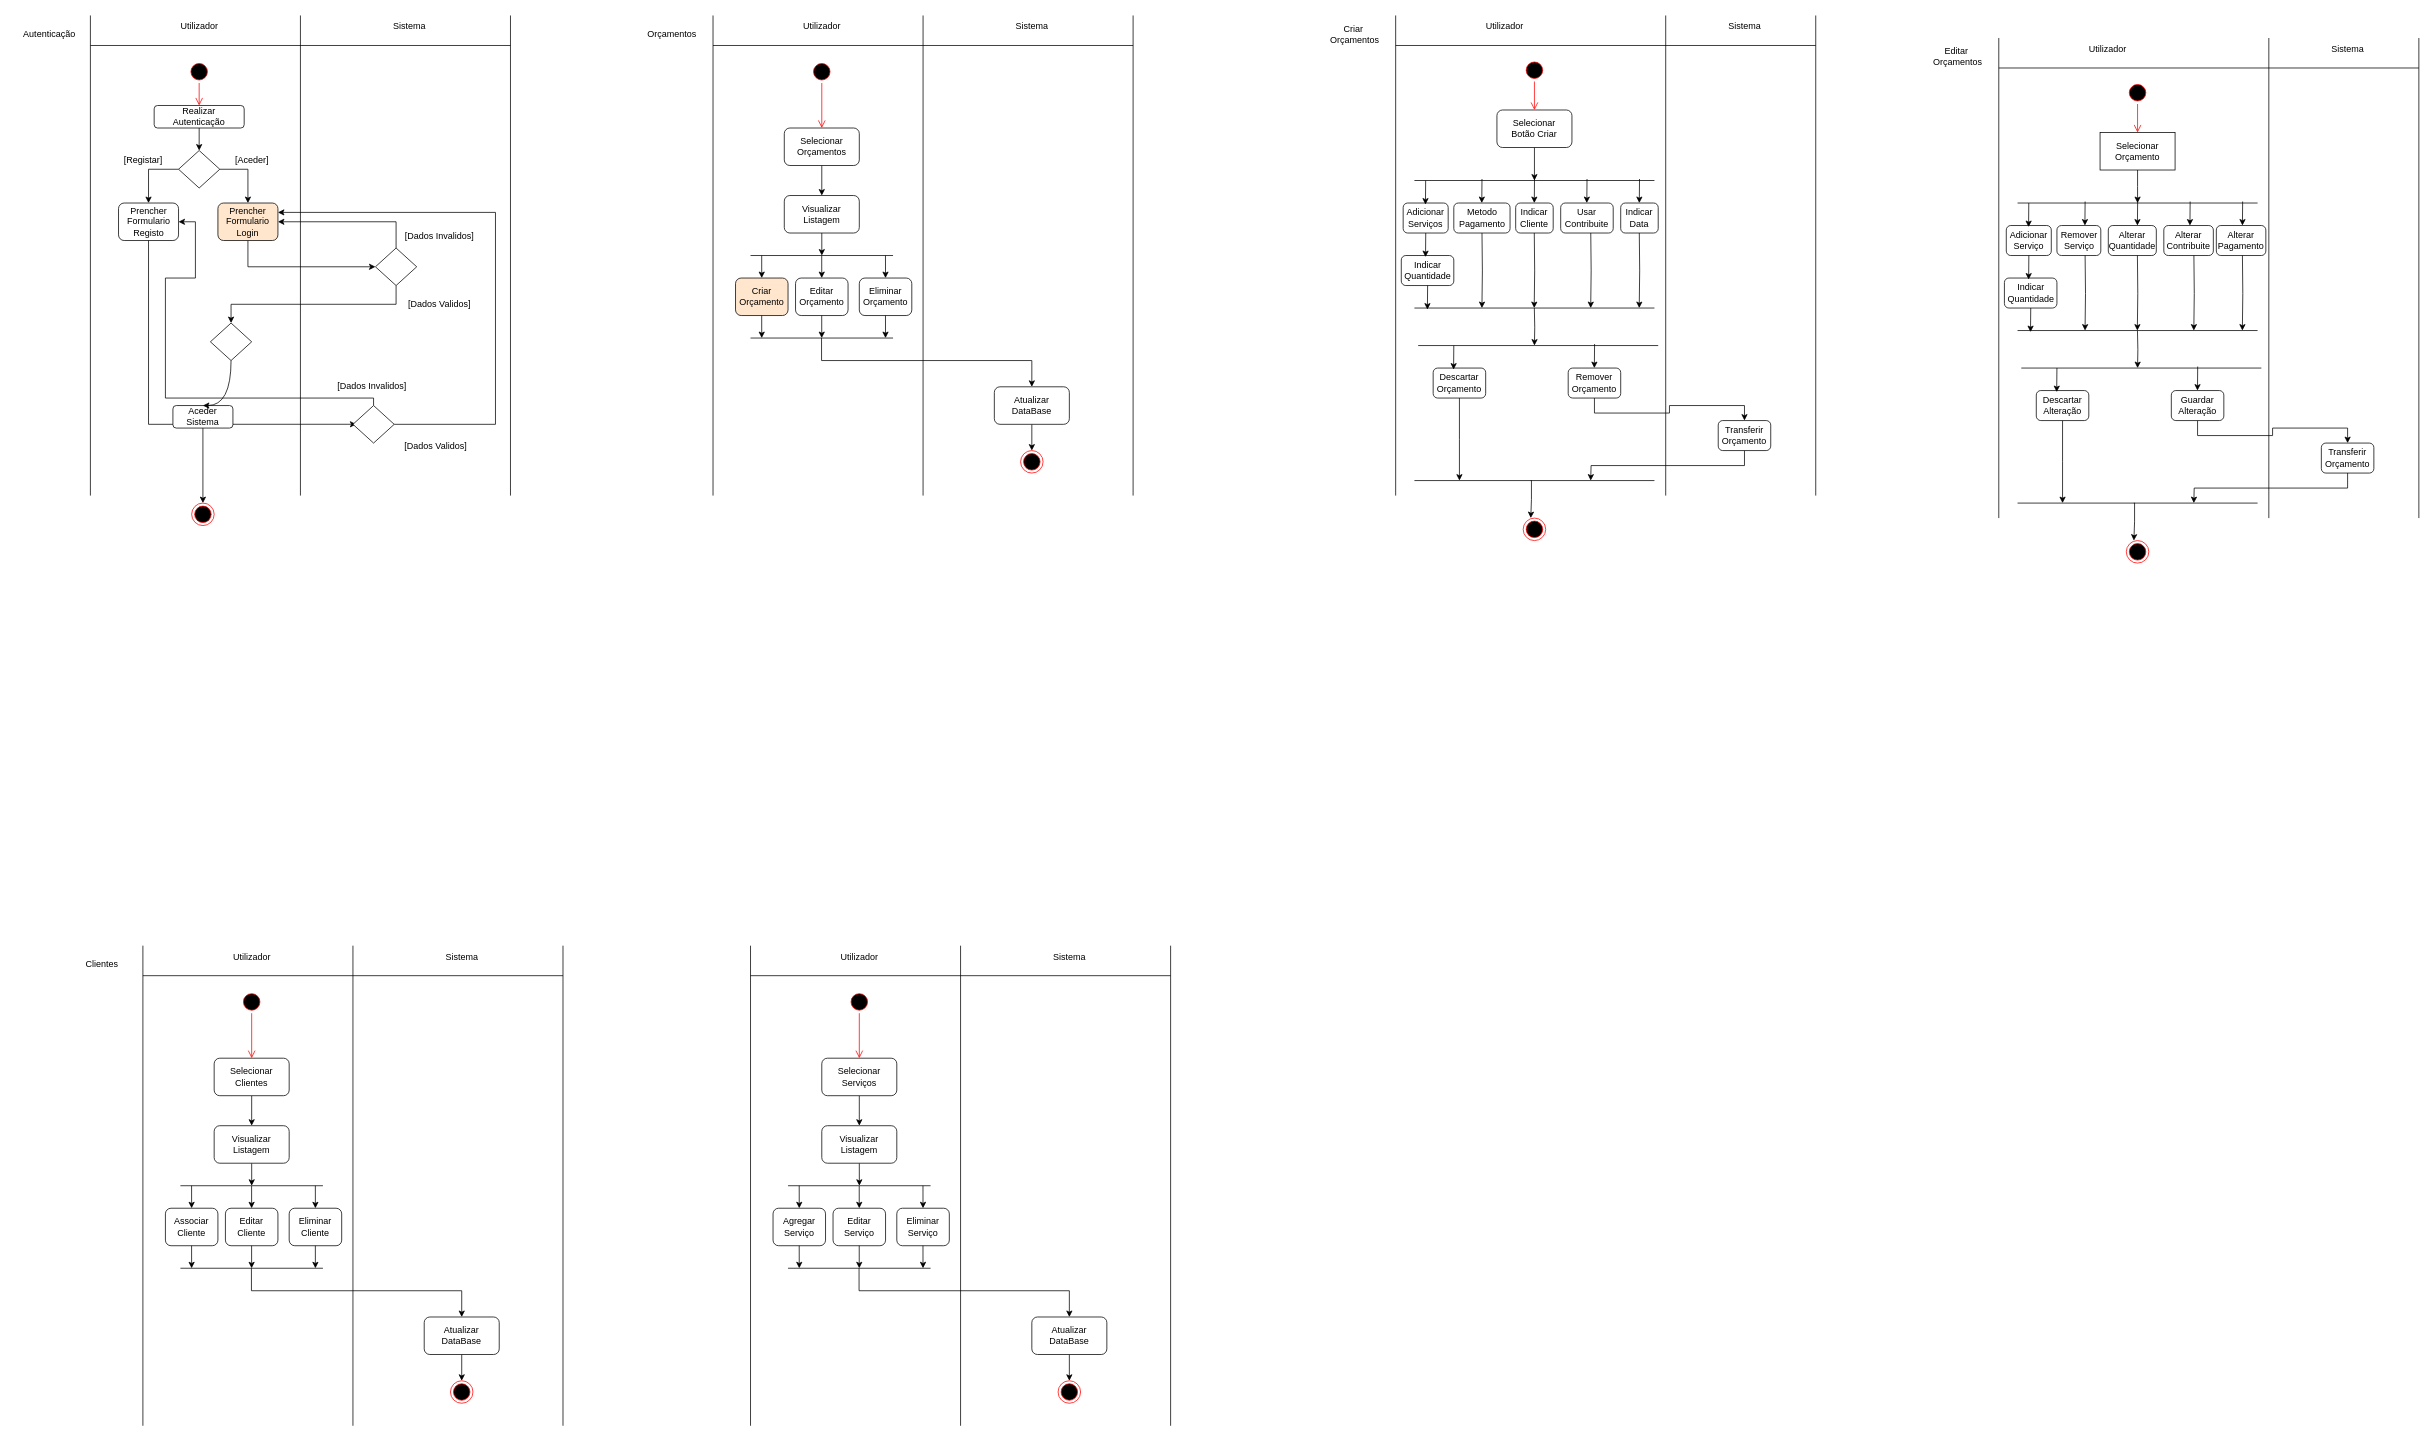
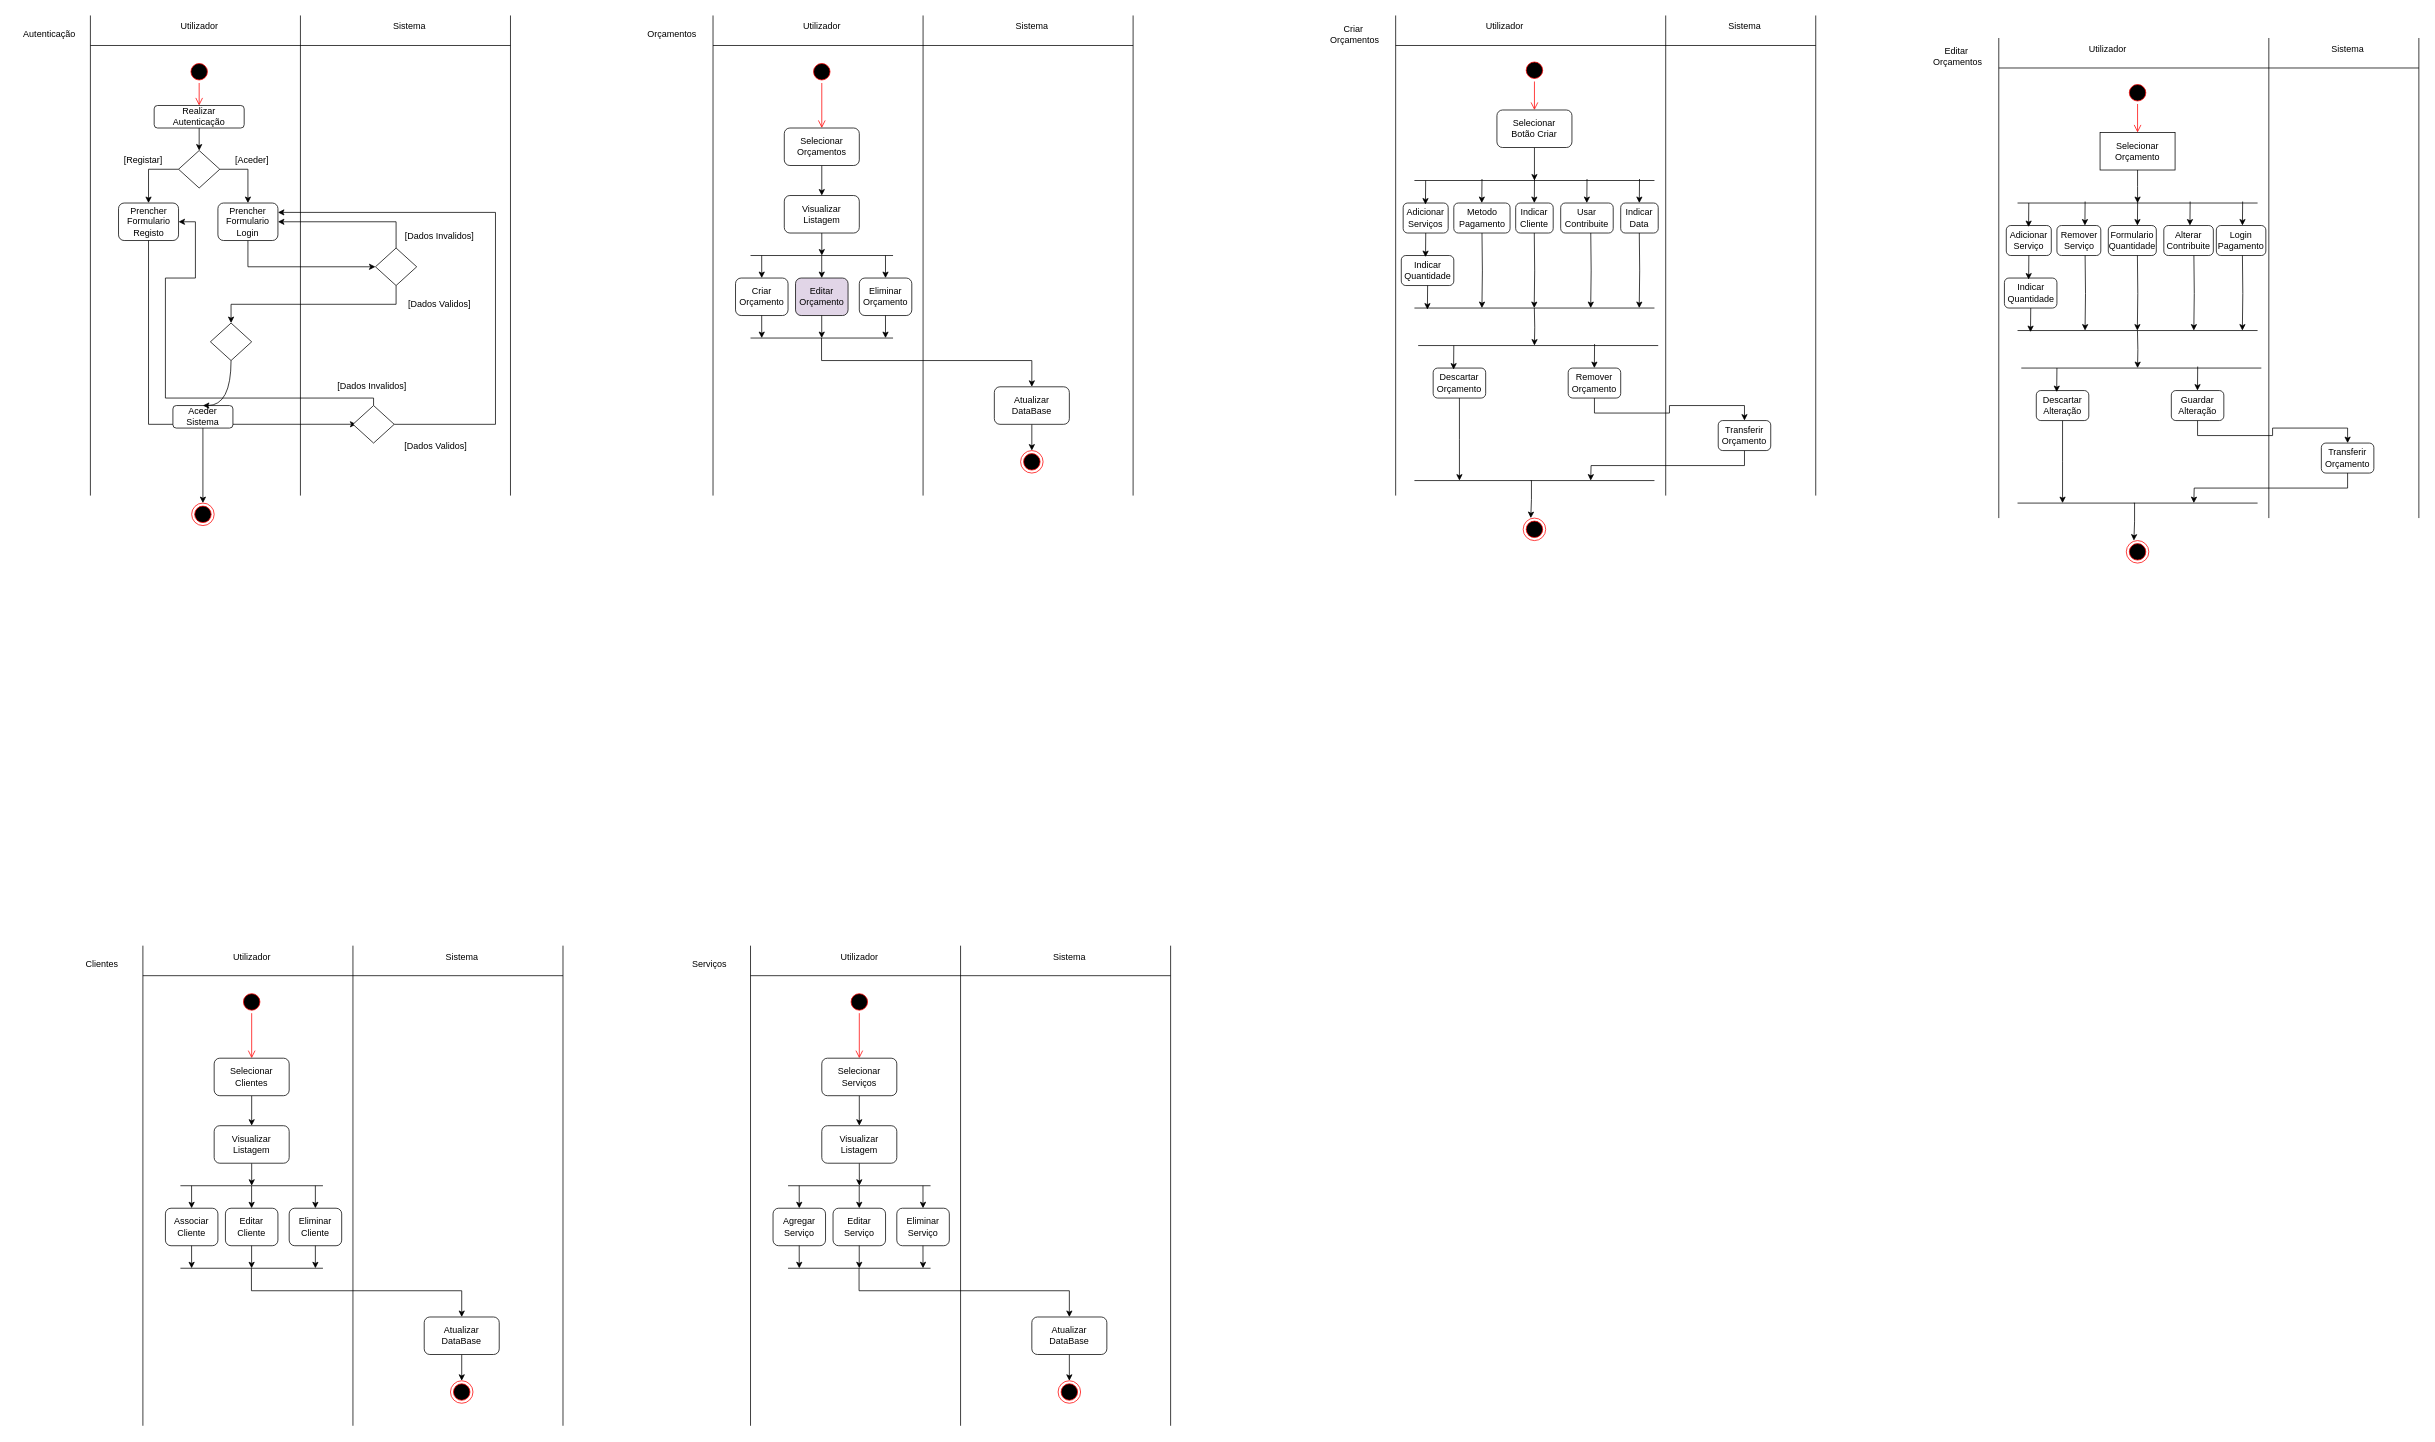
node "Prencher Formulario Login": fillcolor #ffe6cc -> #ffffff
node "Alterar Quantidade": label "Alterar Quantidade" -> "Formulario Quantidade"
node "Alterar Pagamento": label "Alterar Pagamento" -> "Login Pagamento"
node "Criar Orçamento": fillcolor #ffe6cc -> #ffffff
node "Editar Orçamento": fillcolor #ffffff -> #e1d5e7
node "Serviços": added
